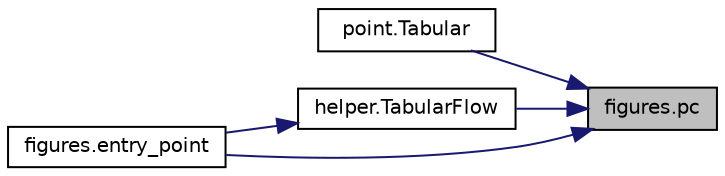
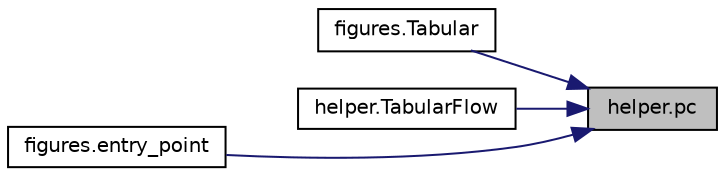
node "point.Tabular": label "point.Tabular" -> "figures.Tabular"
node "figures.pc": label "figures.pc" -> "helper.pc"
edge "figures.entry_point" -> "helper.TabularFlow": removed
